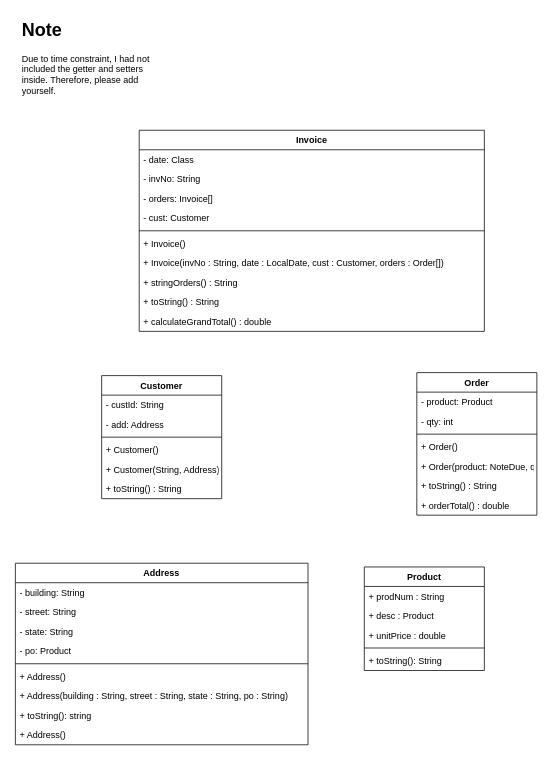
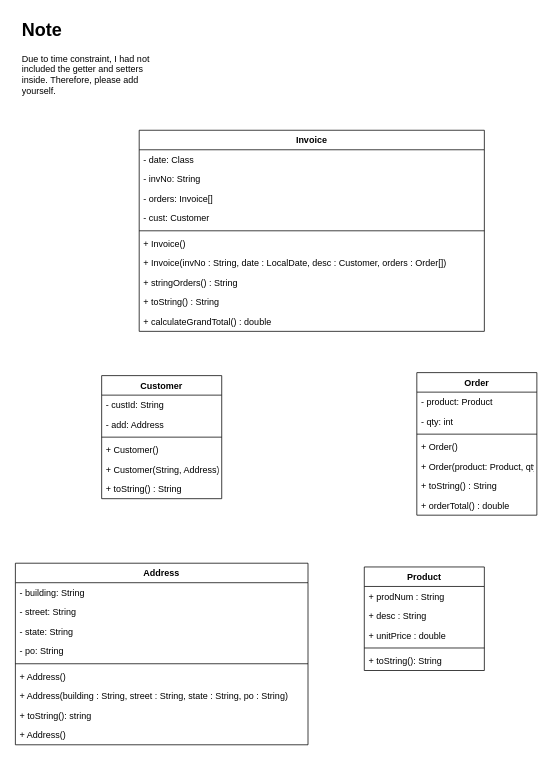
node "+ Invoice(invNo : String, date : LocalDate, cust : Customer, orders : Order[])": label "+ Invoice(invNo : String, date : LocalDate, cust : Customer, orders : Order[])" -> "+ Invoice(invNo : String, date : LocalDate, desc : Customer, orders : Order[])"
node "+ Order(product: NoteDue, qty : int)": label "+ Order(product: NoteDue, qty : int)" -> "+ Order(product: Product, qty : int)"
node "+ desc : Product": label "+ desc : Product" -> "+ desc : String"
node "- po: Product": label "- po: Product" -> "- po: String"
